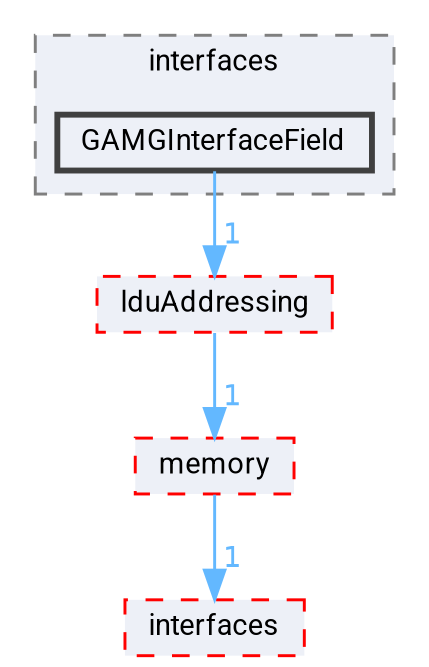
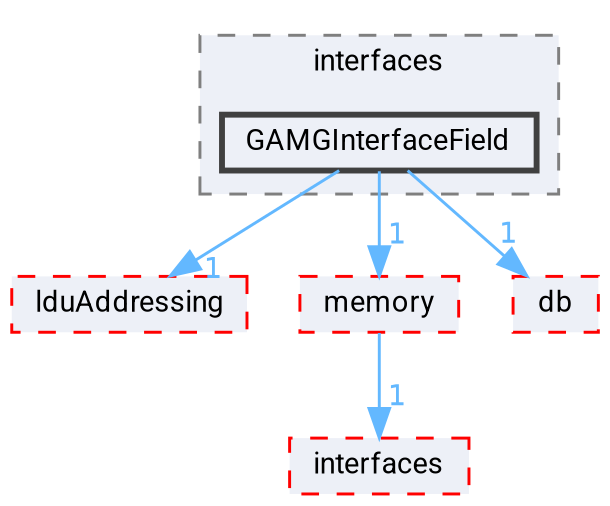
node "db": added
edge "lduAddressing" -> "memory": now "GAMGInterfaceField" -> "memory"
